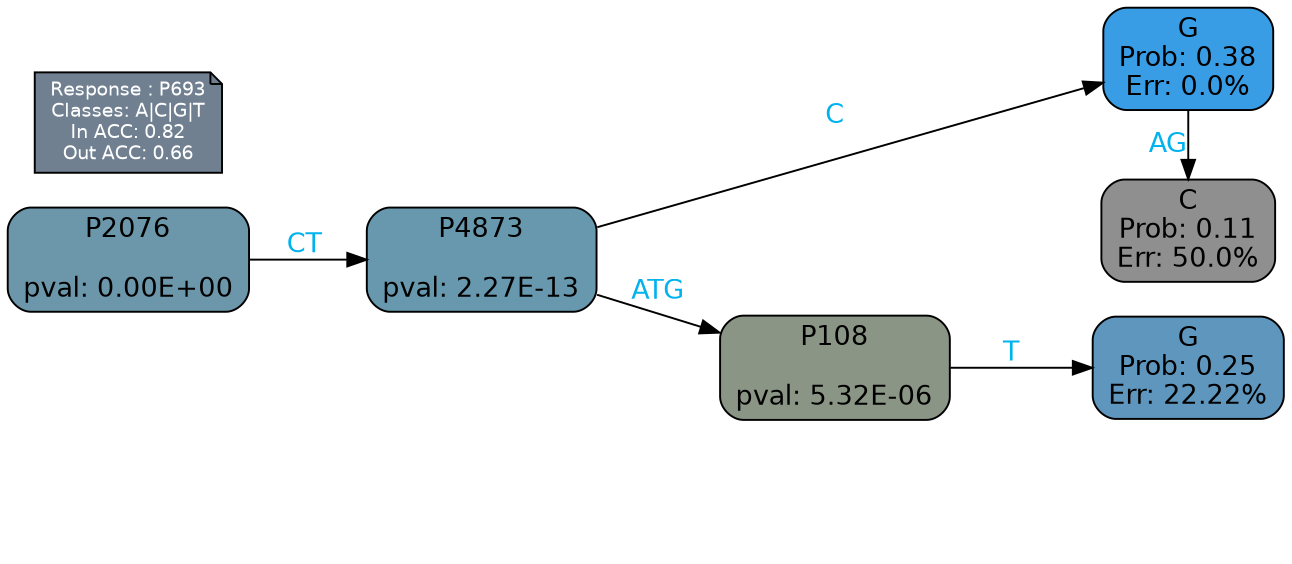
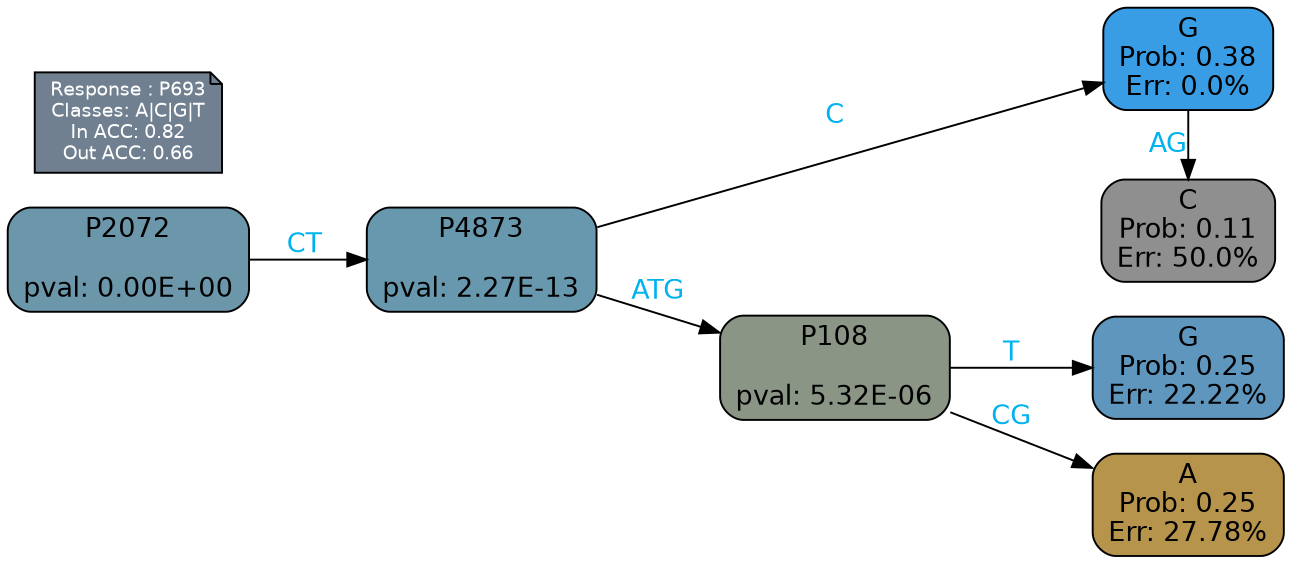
node "P2076 pval: 0.00E+00": label "P2076 pval: 0.00E+00" -> "P2072 pval: 0.00E+00"
node "A Prob: 0.25 Err: 27.78%": added
